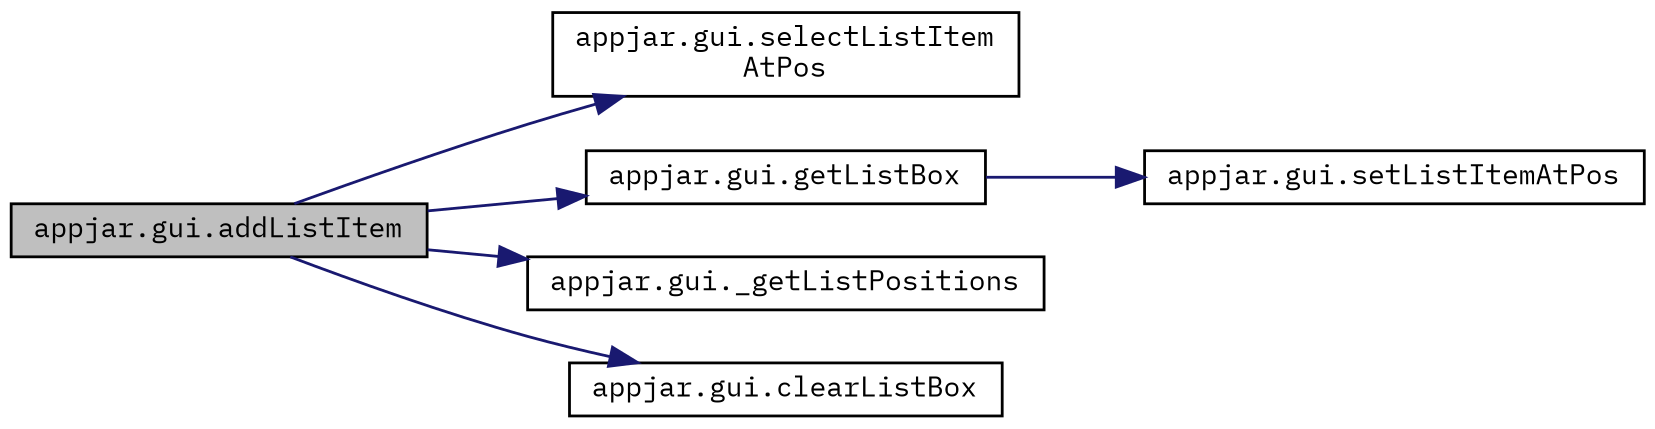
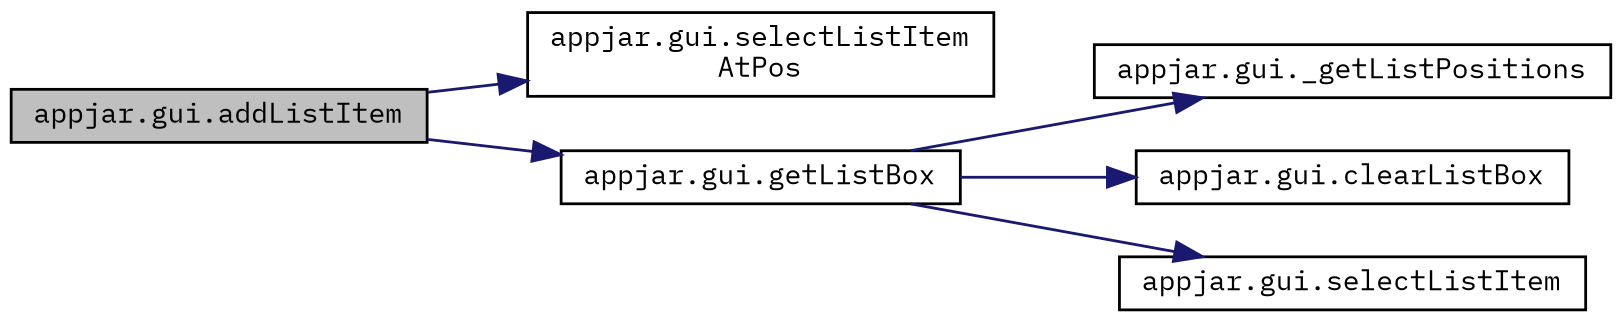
node "appjar.gui.setListItemAtPos": label "appjar.gui.setListItemAtPos" -> "appjar.gui.selectListItem"
edge "appjar.gui.addListItem" -> "appjar.gui._getListPositions": now "appjar.gui.getListBox" -> "appjar.gui._getListPositions"
edge "appjar.gui.addListItem" -> "appjar.gui.clearListBox": now "appjar.gui.getListBox" -> "appjar.gui.clearListBox"
